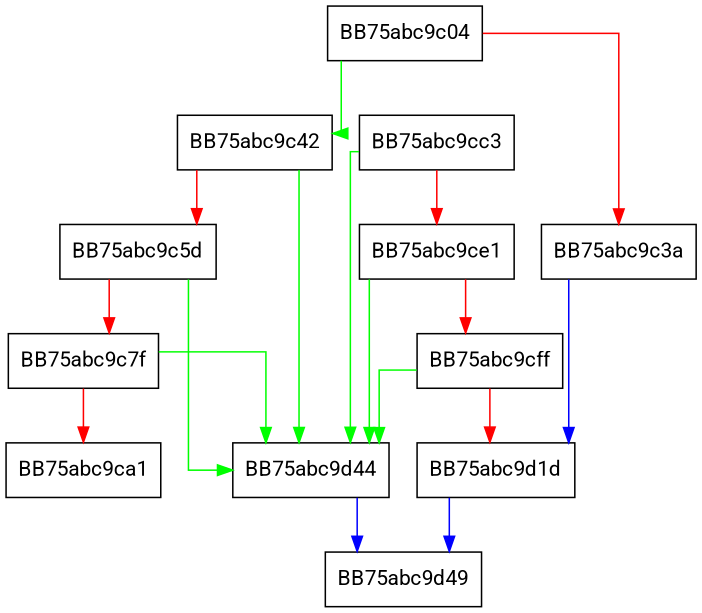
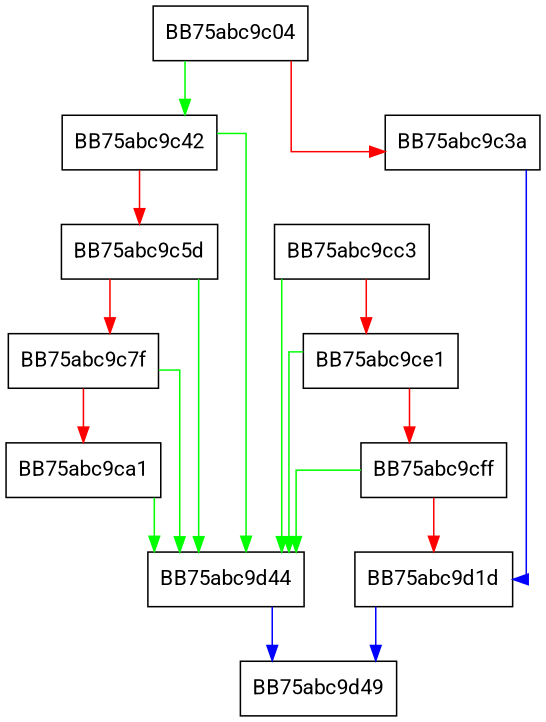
edge "BB75abc9ca1" -> "BB75abc9d44": added
